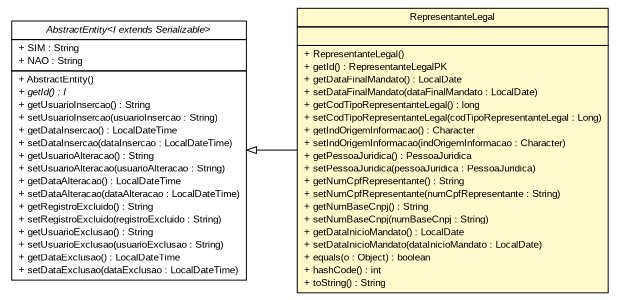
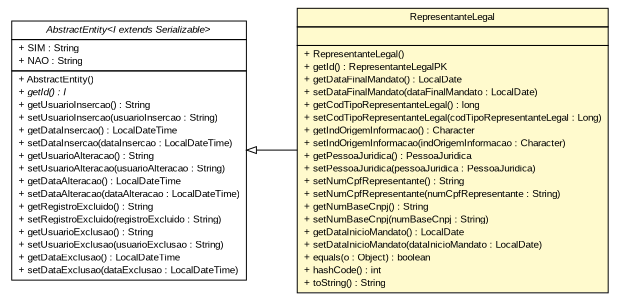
node "RepresentanteLegal": text "+ getNumCpfRepresentante() : String" -> "+ setNumCpfRepresentante() : String"
